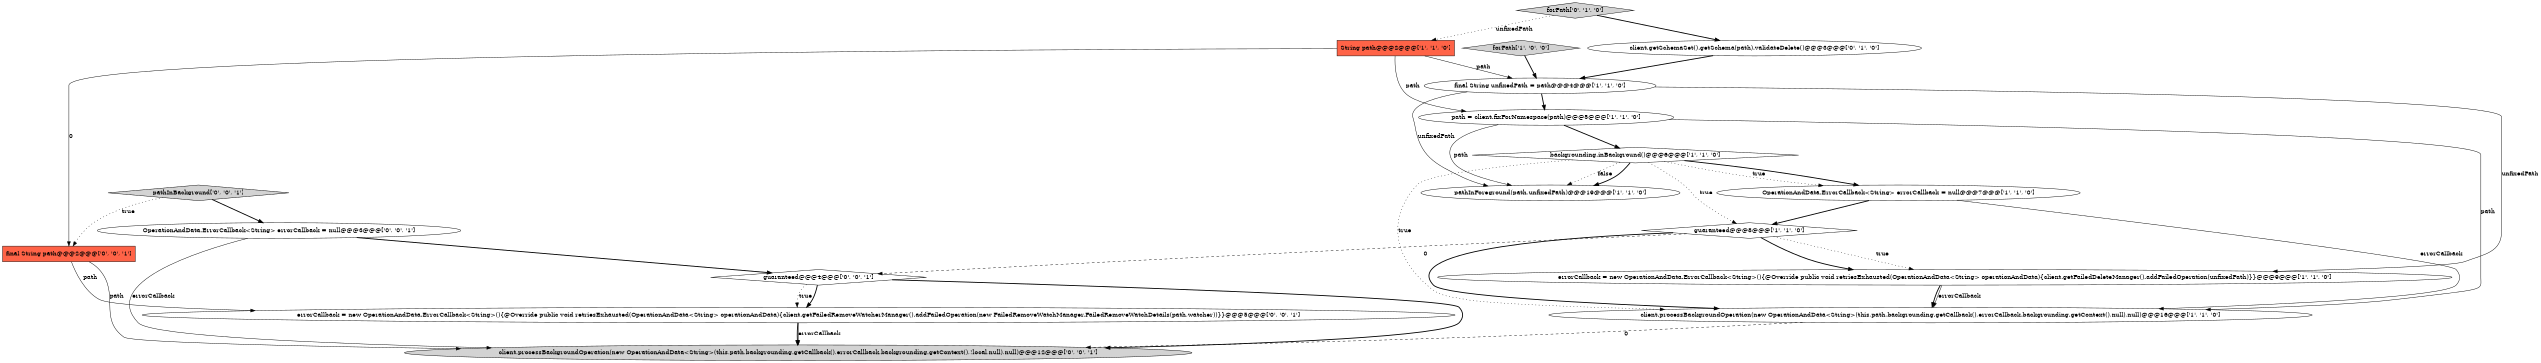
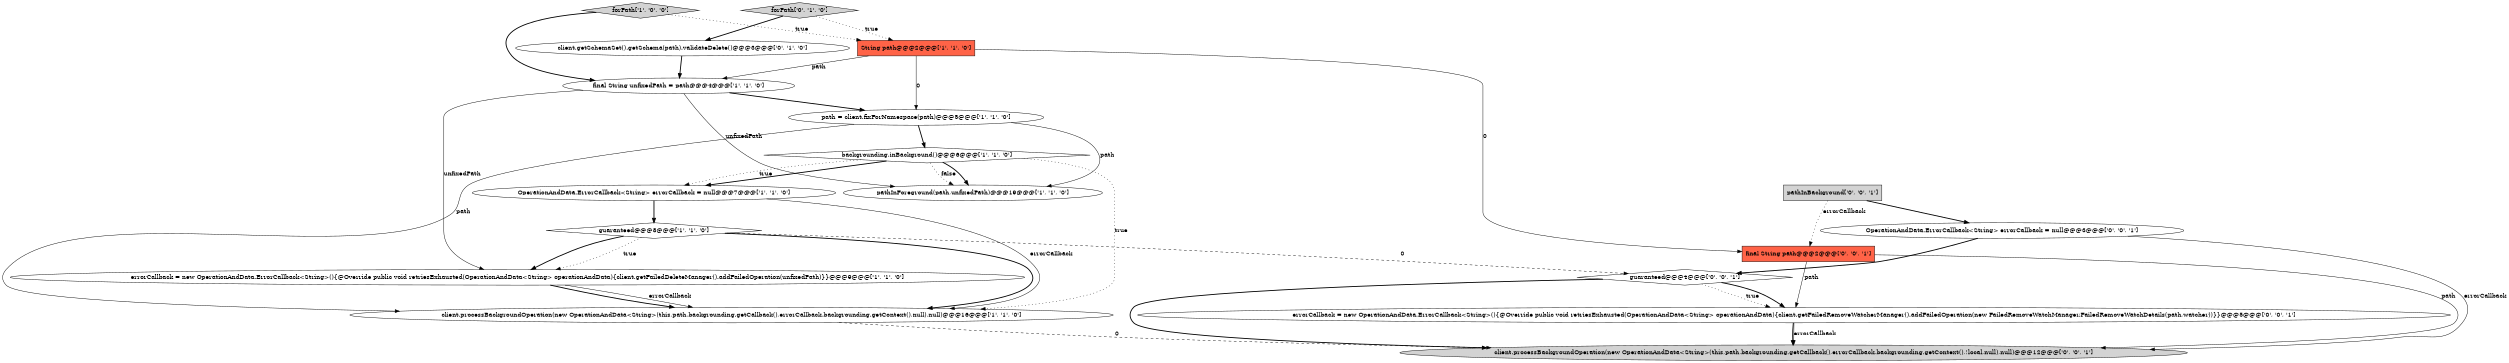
edge "forPath['1', '0', '0']" -> "String path@@@2@@@['1', '1', '0']": added, label "true"
edge "forPath['0', '1', '0']" -> "String path@@@2@@@['1', '1', '0']": label "unfixedPath" -> "true"
edge "String path@@@2@@@['1', '1', '0']" -> "path = client.fixForNamespace(path)@@@5@@@['1', '1', '0']": label "path" -> "0"
edge "backgrounding.inBackground()@@@6@@@['1', '1', '0']" -> "guaranteed@@@8@@@['1', '1', '0']": removed, label "true"
node "pathInBackground['0', '0', '1']": shape diamond -> box
edge "pathInBackground['0', '0', '1']" -> "final String path@@@2@@@['0', '0', '1']": label "true" -> "errorCallback"
